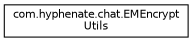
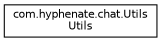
node "com.hyphenate.chat.EMEncrypt Utils": label "com.hyphenate.chat.EMEncrypt Utils" -> "com.hyphenate.chat.Utils Utils"
